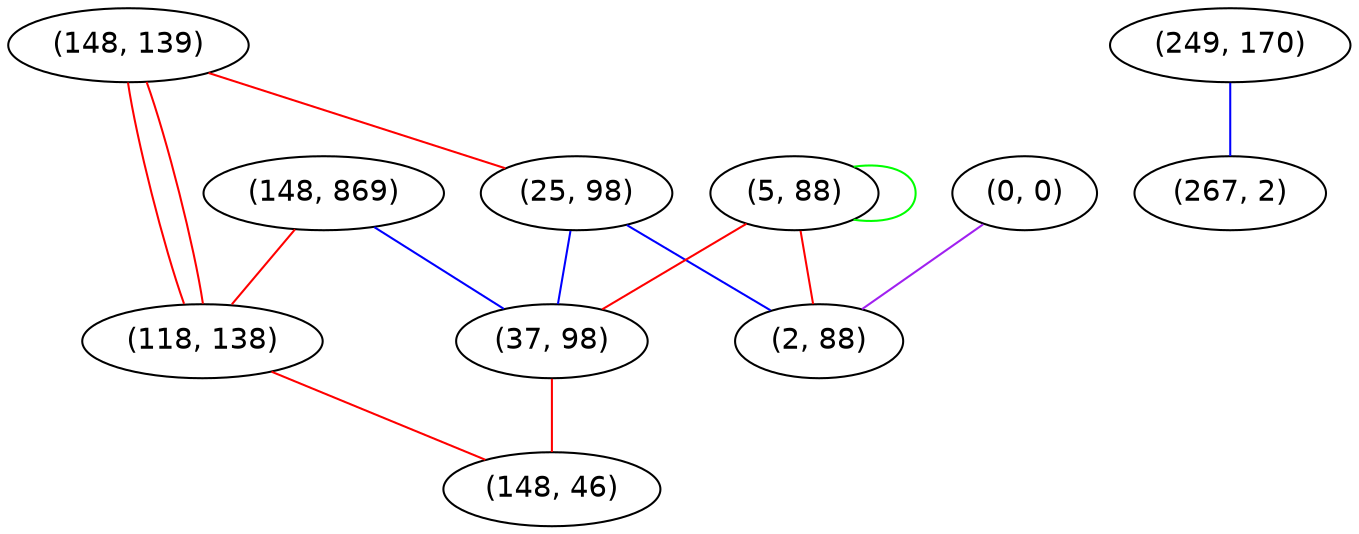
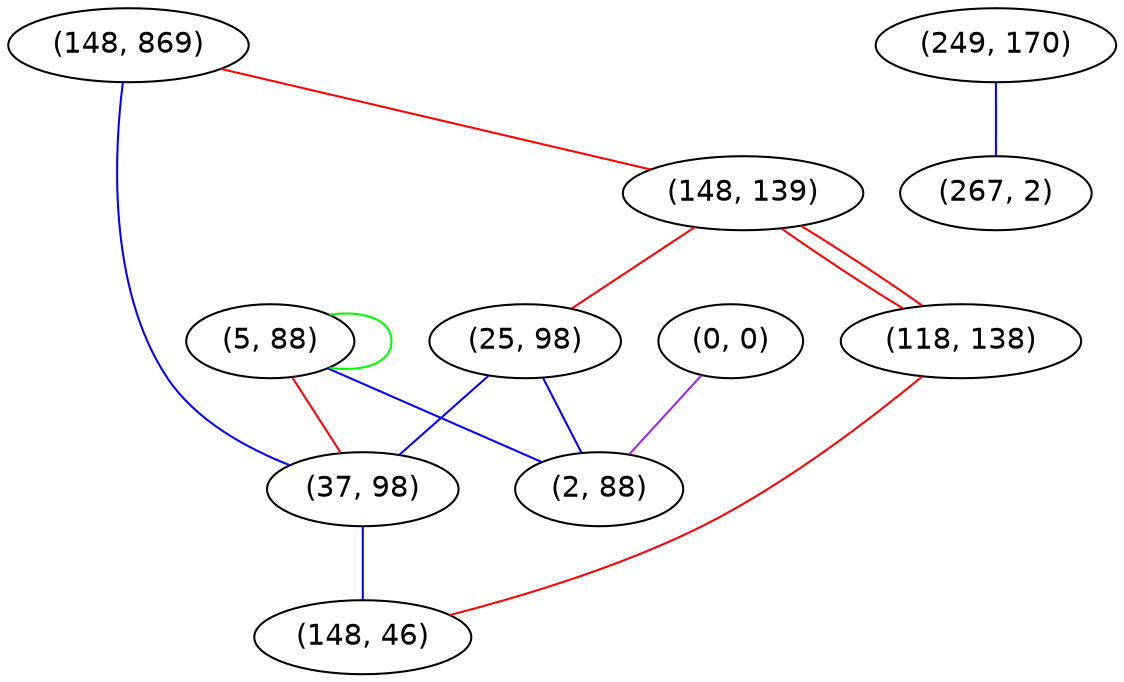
edge "(148, 869)" -- "(118, 138)": now "(148, 869)" -- "(148, 139)"
edge "(5, 88)" -- "(2, 88)": color red -> blue
edge "(37, 98)" -- "(148, 46)": color red -> blue
